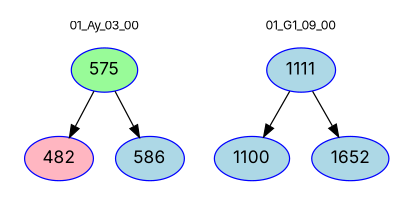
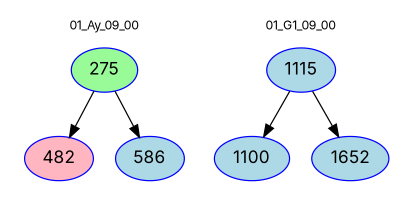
cluster "01_Ay_03_00": label "01_Ay_03_00" -> "01_Ay_09_00"
node "575": label "575" -> "275"
node "1111": label "1111" -> "1115"
